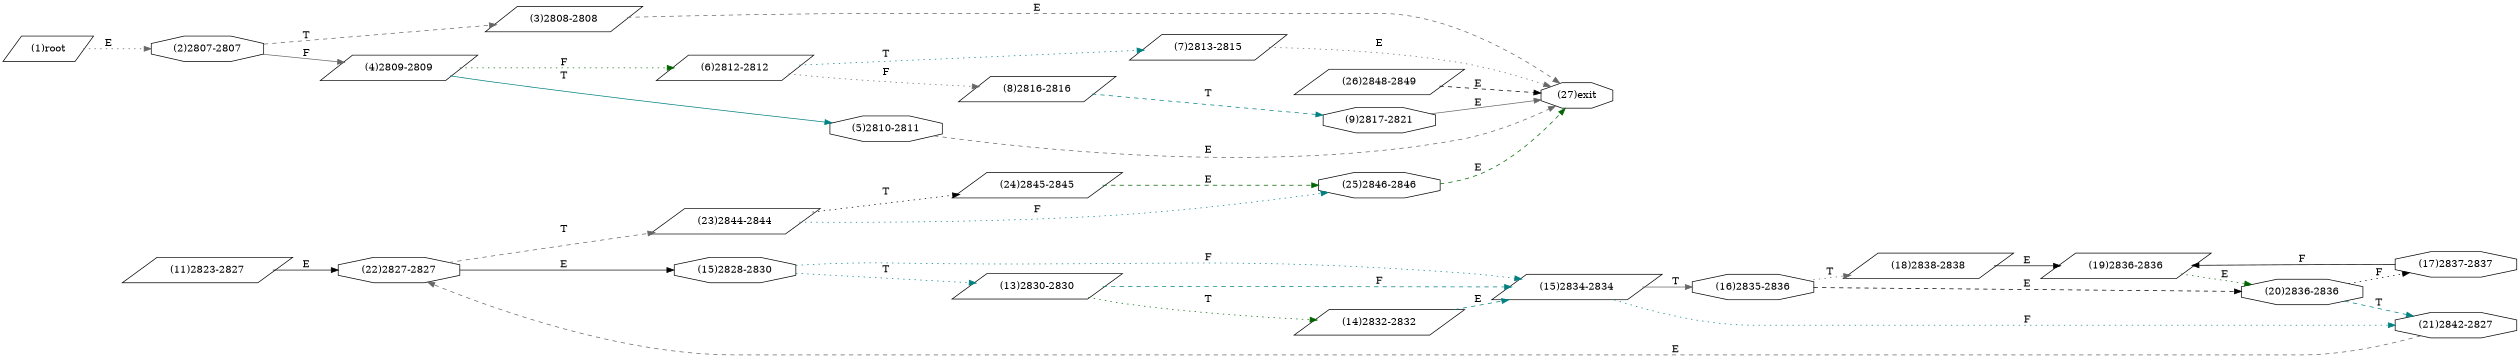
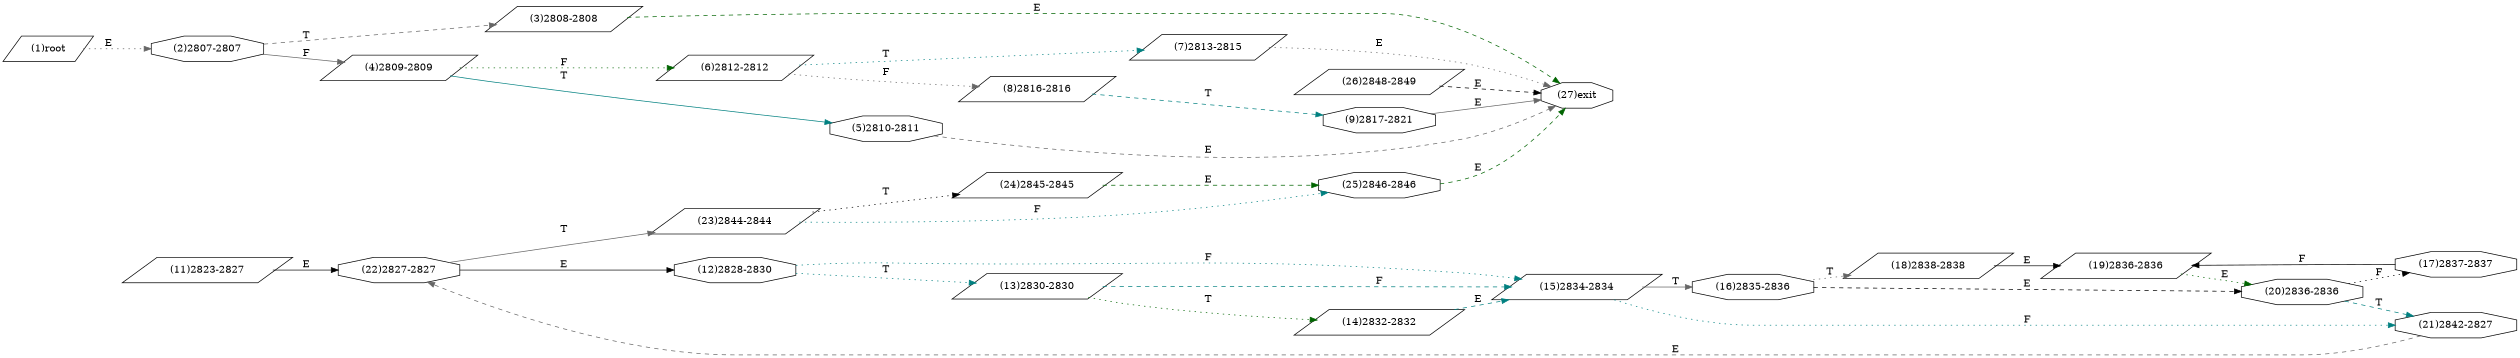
edge "(3)2808-2808" -> "(27)exit": color gray40 -> darkgreen
edge "(22)2827-2827" -> "(23)2844-2844": style dashed -> solid
node "(15)2828-2830": label "(15)2828-2830" -> "(12)2828-2830"
